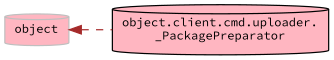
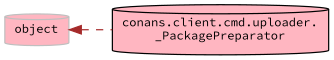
node "object.client.cmd.uploader. _PackagePreparator": label "object.client.cmd.uploader. _PackagePreparator" -> "conans.client.cmd.uploader. _PackagePreparator"
